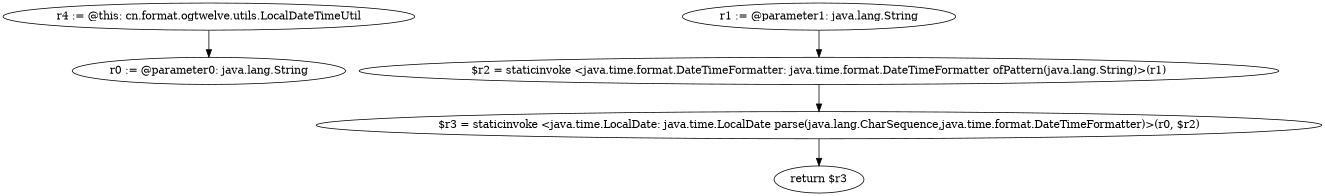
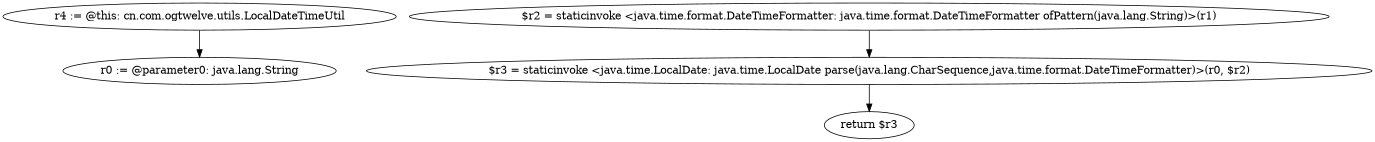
node "r4 := @this: cn.format.ogtwelve.utils.LocalDateTimeUtil": label "r4 := @this: cn.format.ogtwelve.utils.LocalDateTimeUtil" -> "r4 := @this: cn.com.ogtwelve.utils.LocalDateTimeUtil"
node "r1 := @parameter1: java.lang.String": removed
